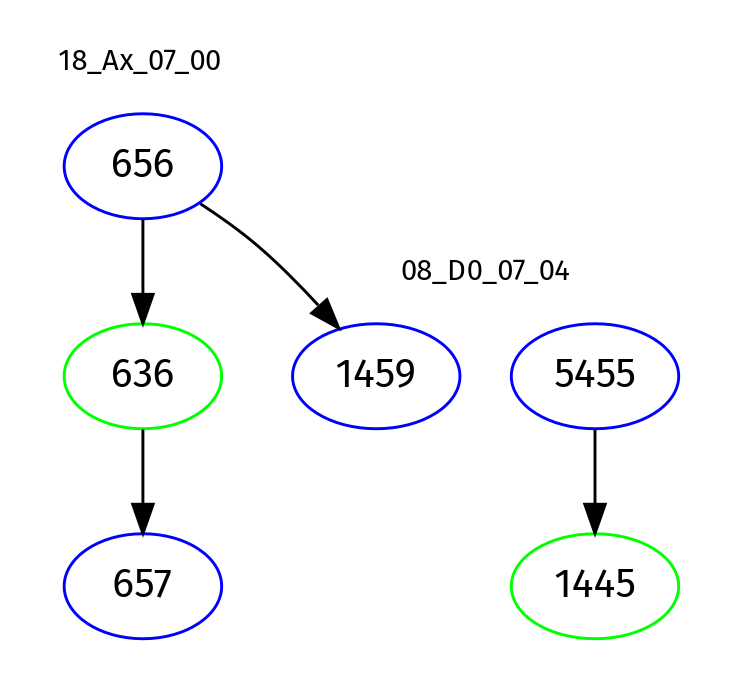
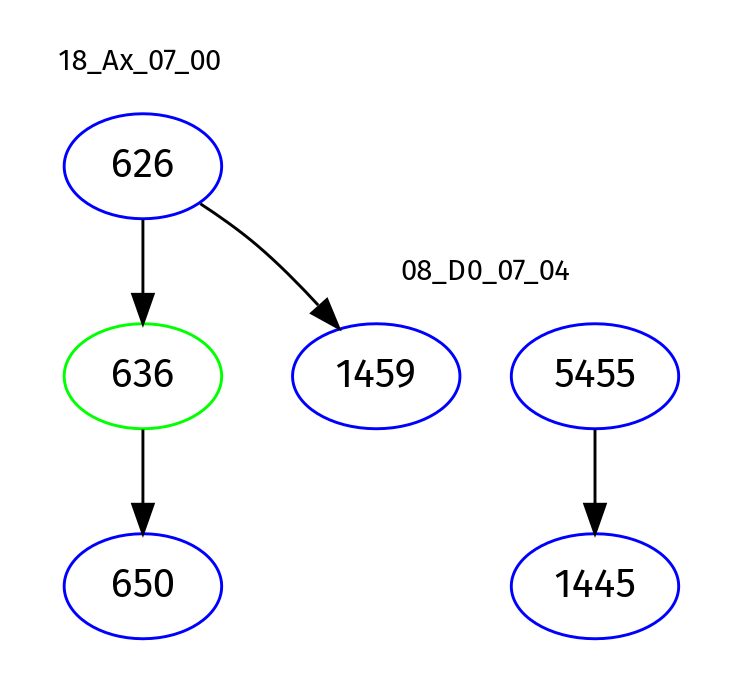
node "656": label "656" -> "626"
node "657": label "657" -> "650"
node "1445": color green -> blue
